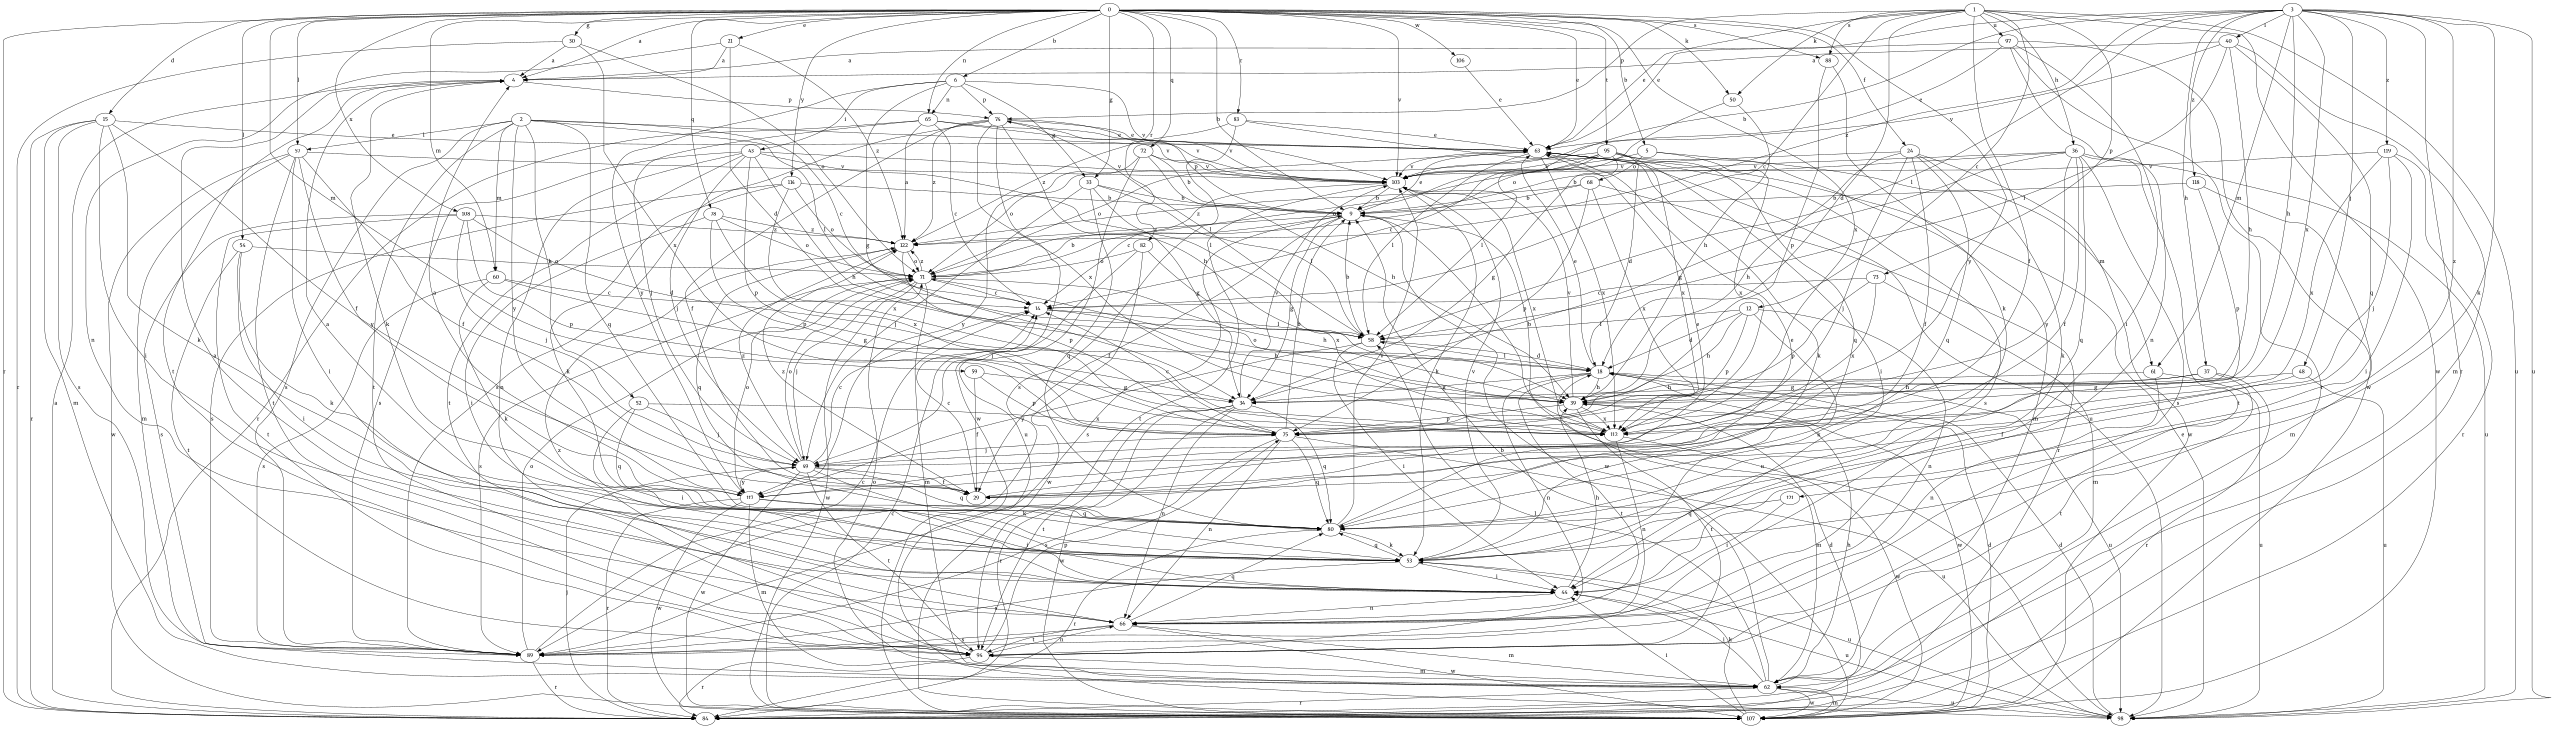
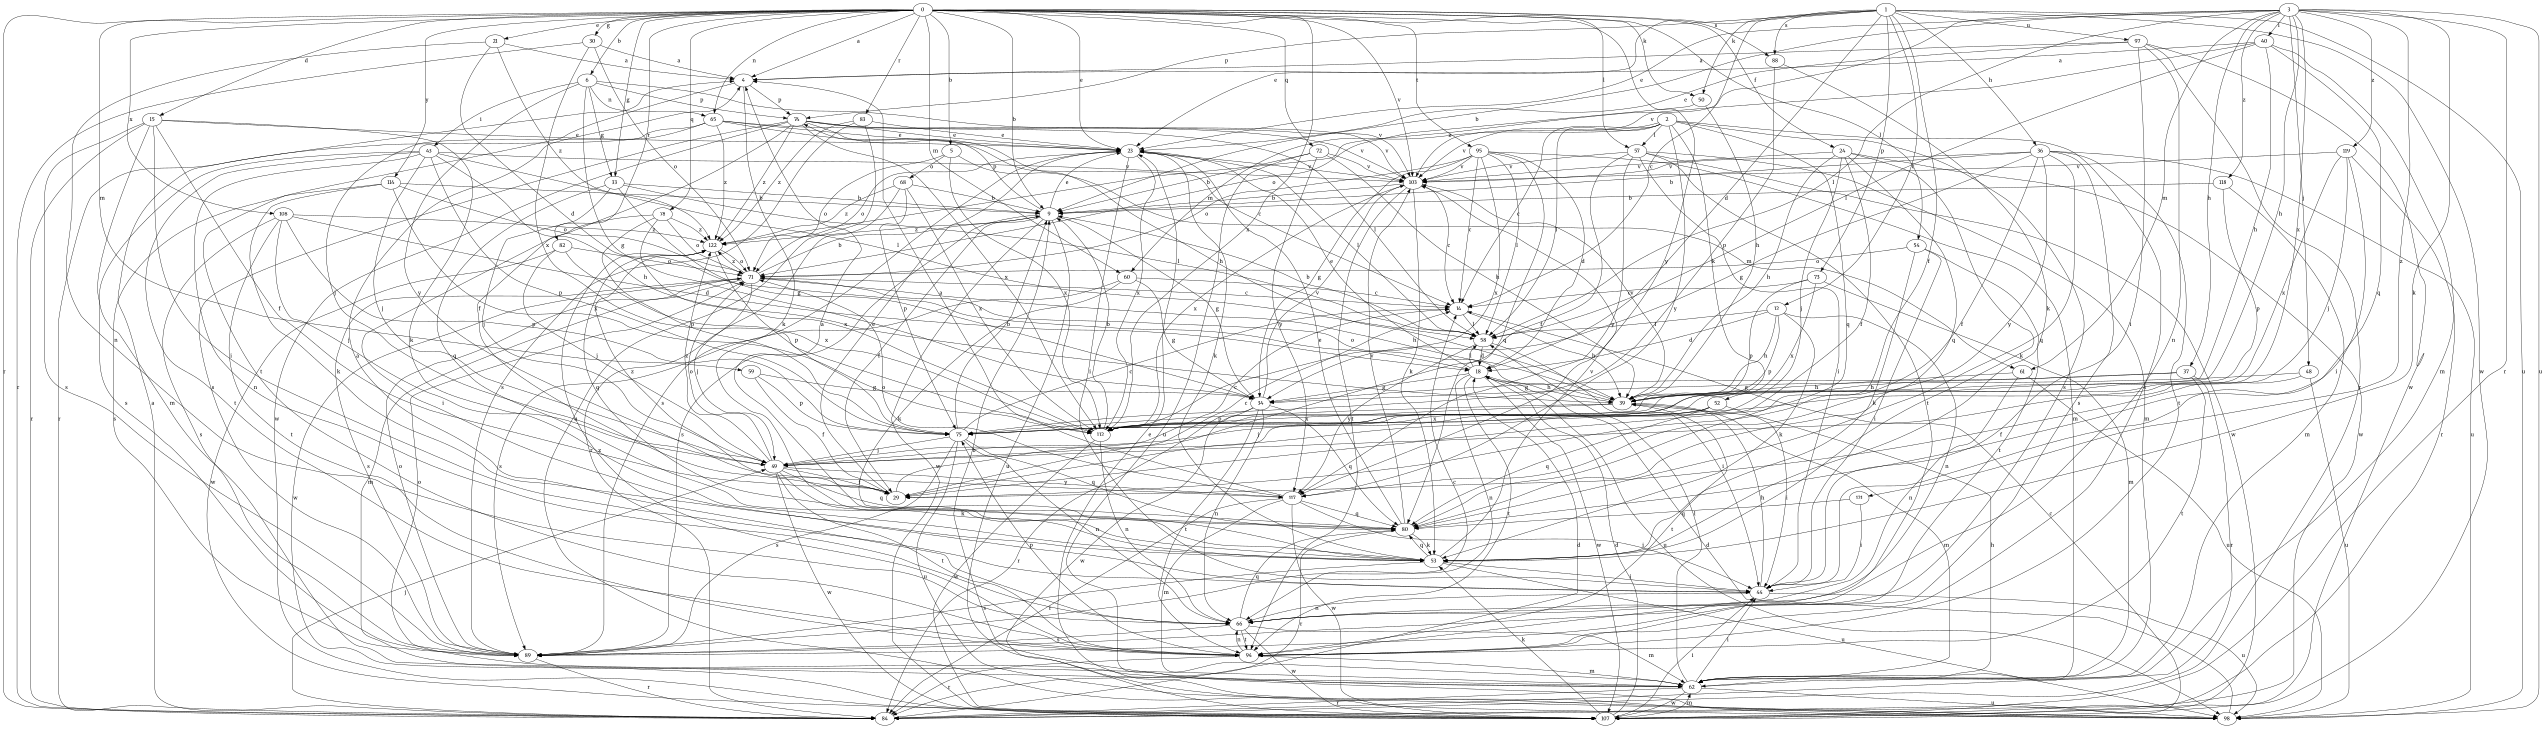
node "106": removed
node "63": label "63" -> "23"
edge "65" -> "122": label "a" -> "z"
